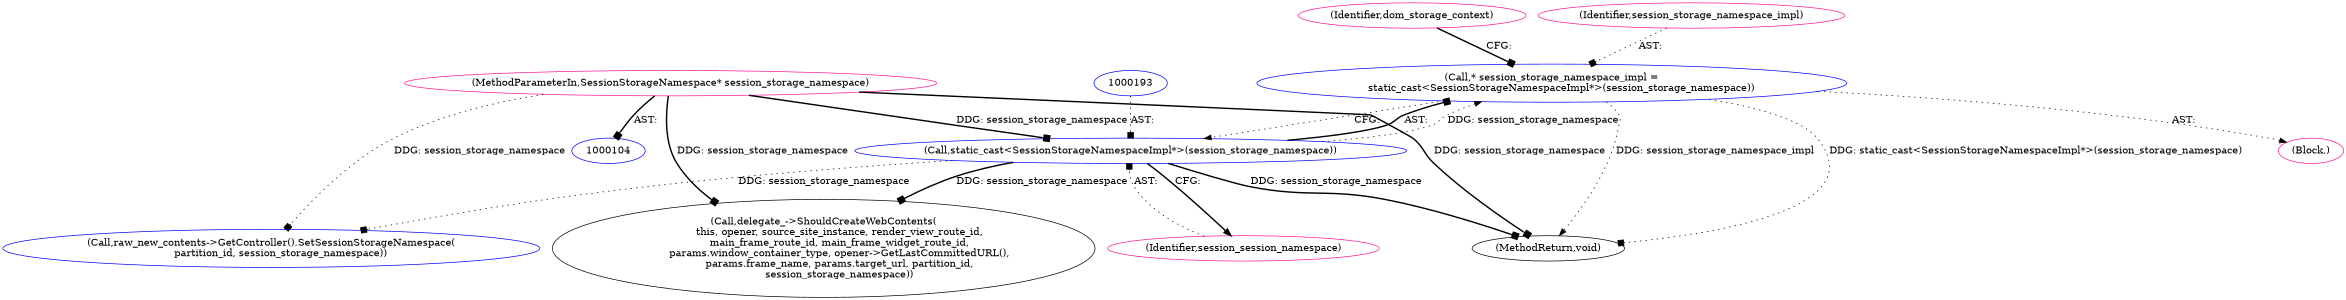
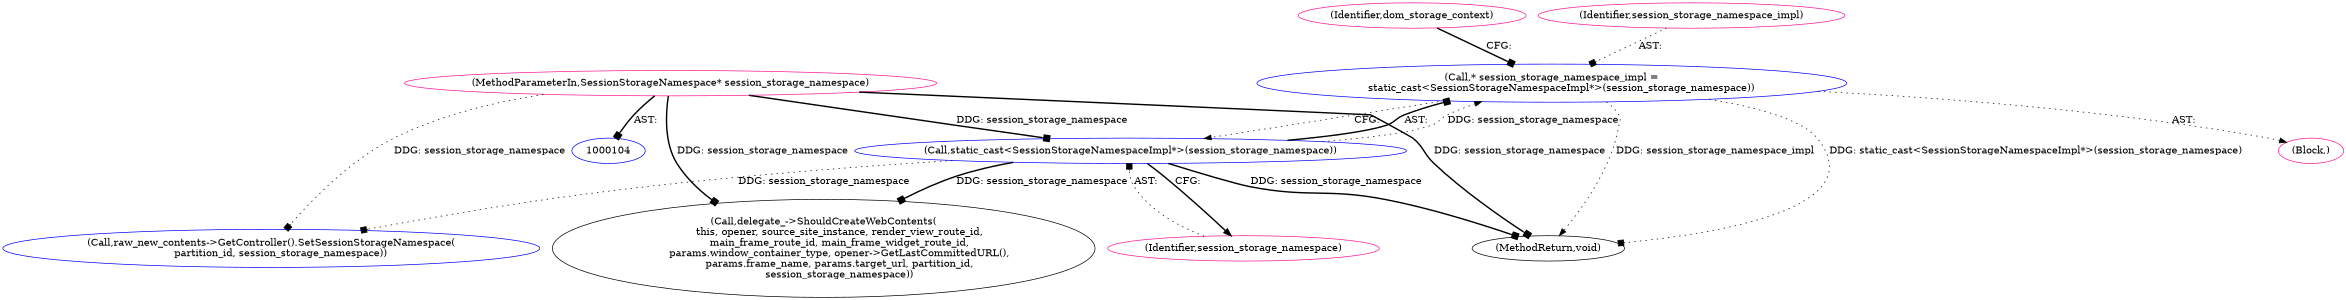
node "1000193": removed
node "(Identifier,session_session_namespace)": label "(Identifier,session_session_namespace)" -> "(Identifier,session_storage_namespace)"
